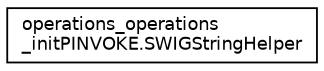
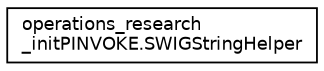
node "operations_operations _initPINVOKE.SWIGStringHelper": label "operations_operations _initPINVOKE.SWIGStringHelper" -> "operations_research _initPINVOKE.SWIGStringHelper"
